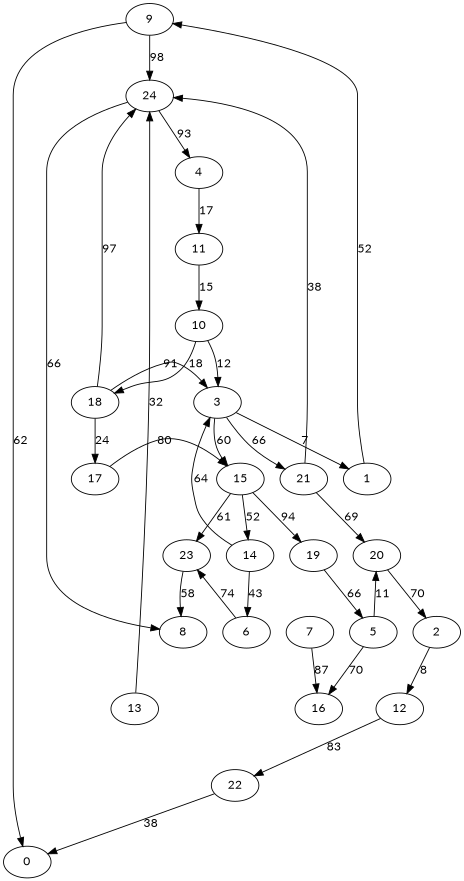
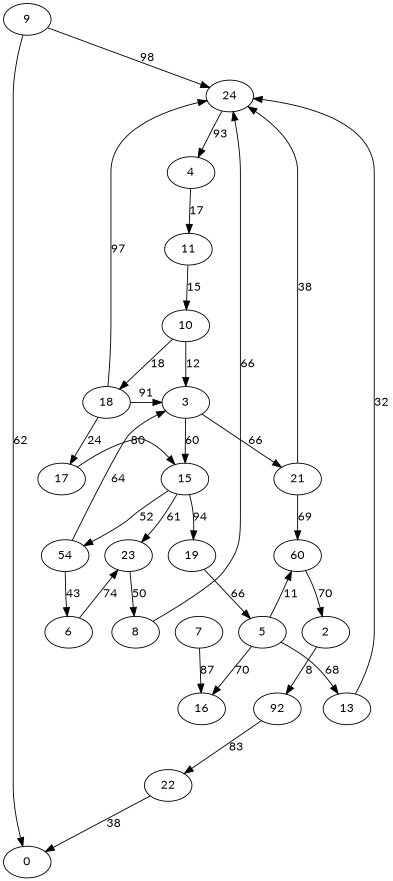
edge "24" -> "8": reversed
node "1": removed
node "14": label "14" -> "54"
node "20": label "20" -> "60"
edge "23" -> "8": label "58" -> "50"
edge "5" -> "13": added, label "68"
node "12": label "12" -> "92"
